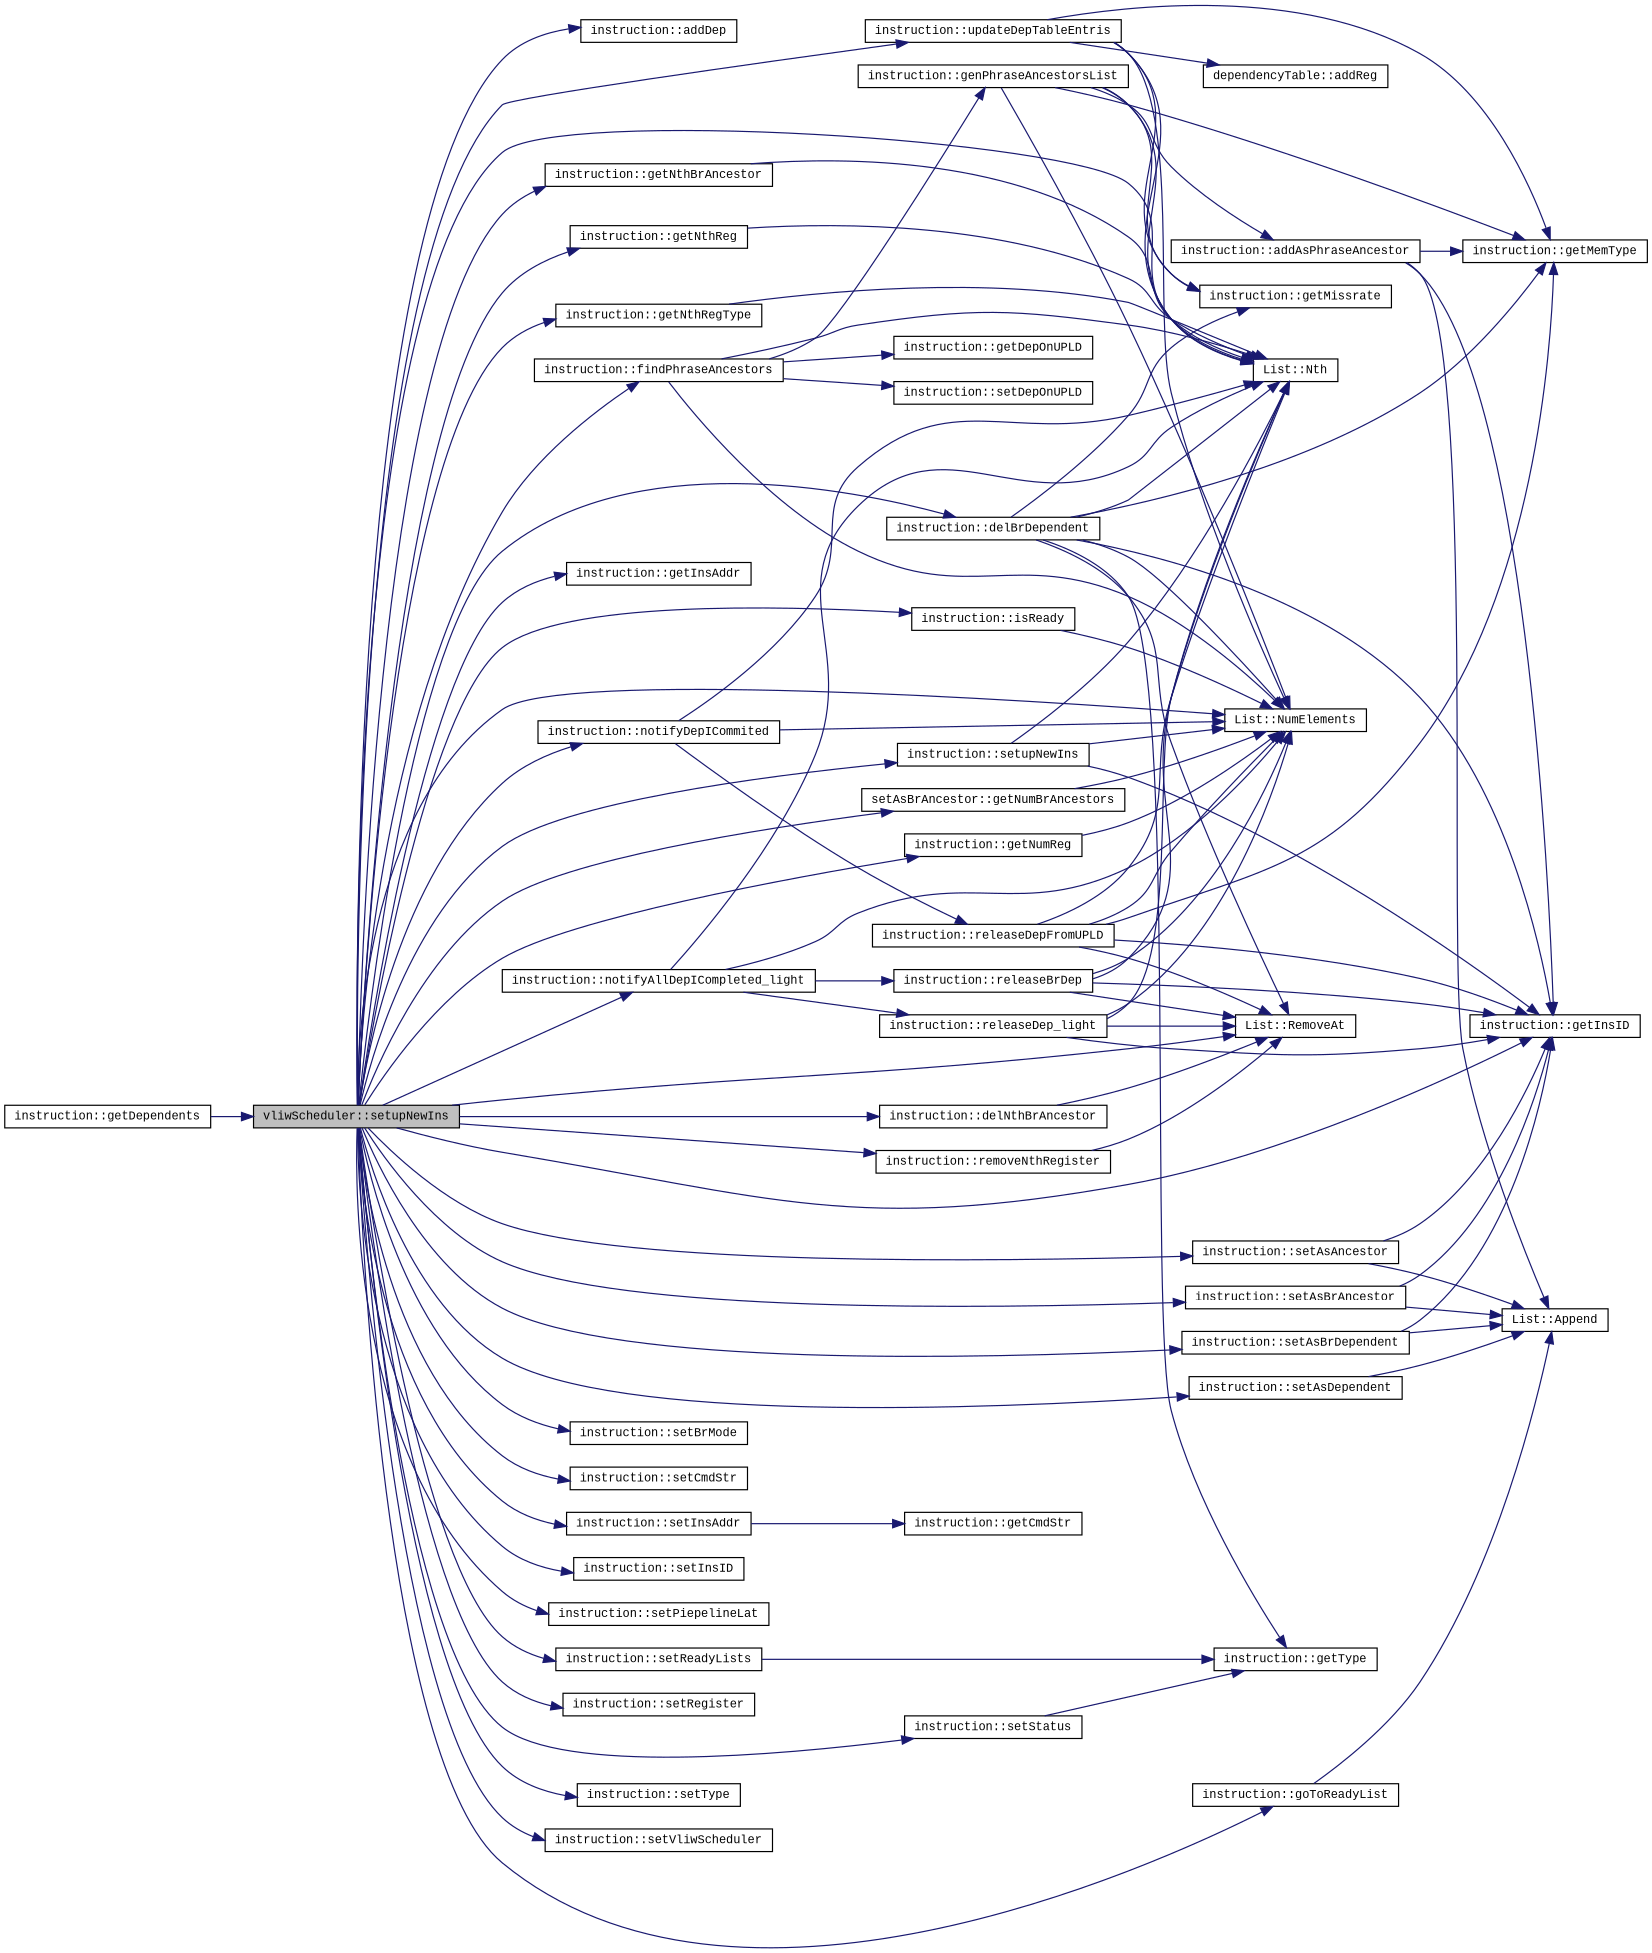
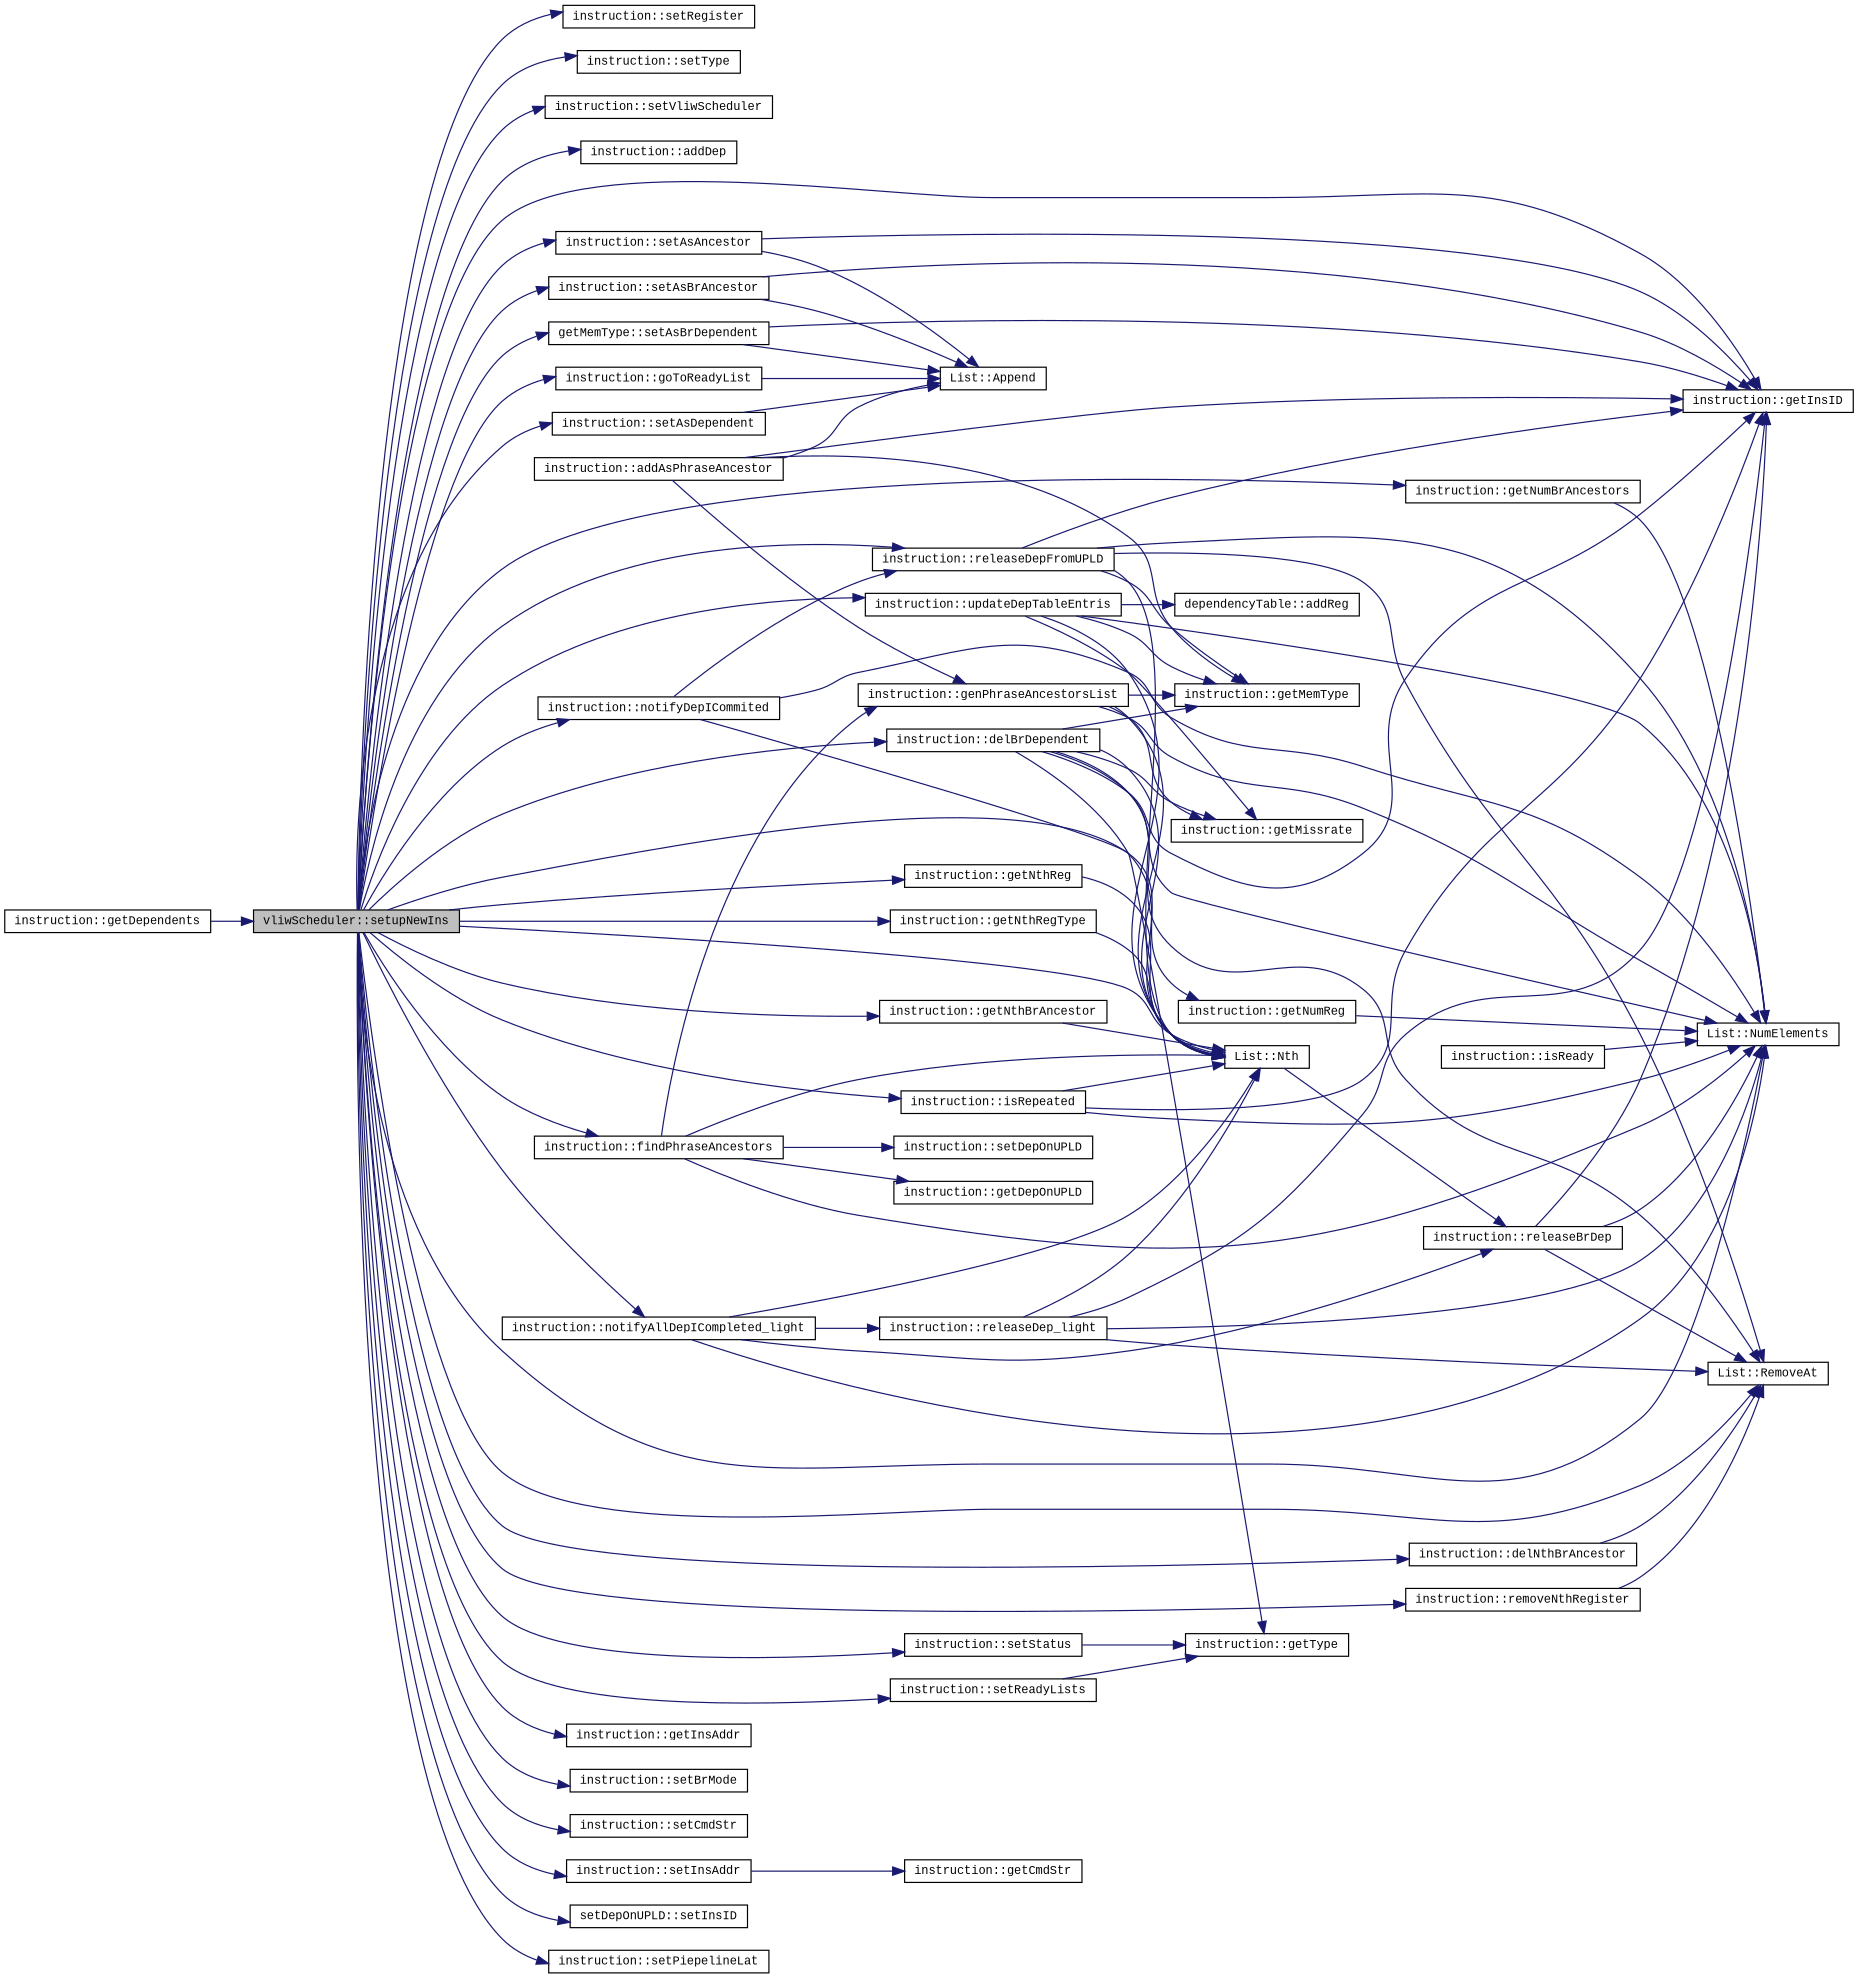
edge "instruction::genPhraseAncestorsList" -> "instruction::addAsPhraseAncestor": reversed
edge "vliwScheduler::setupNewIns" -> "instruction::isReady": now "vliwScheduler::setupNewIns" -> "instruction::releaseDepFromUPLD"
edge "instruction::releaseBrDep" -> "List::Nth": reversed
node "instruction::setupNewIns": label "instruction::setupNewIns" -> "instruction::isRepeated"
node "setAsBrAncestor::getNumBrAncestors": label "setAsBrAncestor::getNumBrAncestors" -> "instruction::getNumBrAncestors"
node "instruction::setAsBrDependent": label "instruction::setAsBrDependent" -> "getMemType::setAsBrDependent"
node "instruction::setInsID": label "instruction::setInsID" -> "setDepOnUPLD::setInsID"
